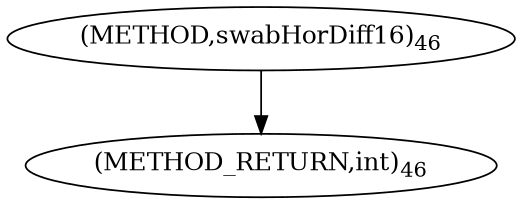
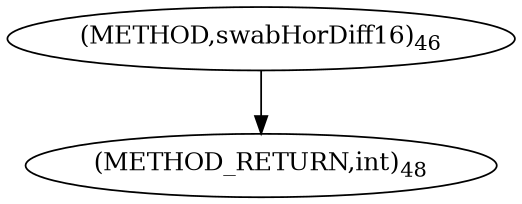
node "(METHOD_RETURN,int)": text "46" -> "48"
